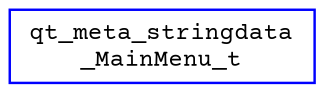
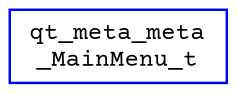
node "qt_meta_stringdata _MainMenu_t": label "qt_meta_stringdata _MainMenu_t" -> "qt_meta_meta _MainMenu_t"
